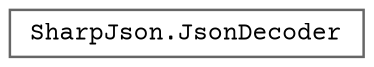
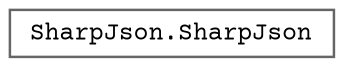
node "SharpJson.JsonDecoder": label "SharpJson.JsonDecoder" -> "SharpJson.SharpJson"
